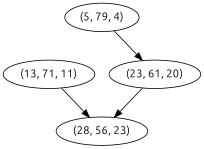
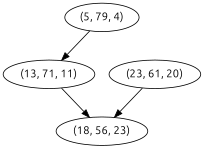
edge "(5, 79, 4)" -> "(23, 61, 20)": now "(5, 79, 4)" -> "(13, 71, 11)"
node "(28, 56, 23)": label "(28, 56, 23)" -> "(18, 56, 23)"
